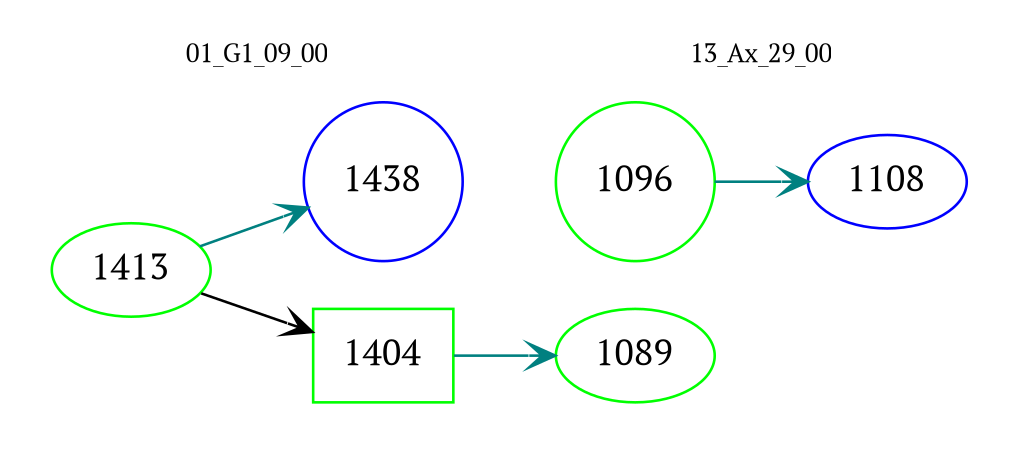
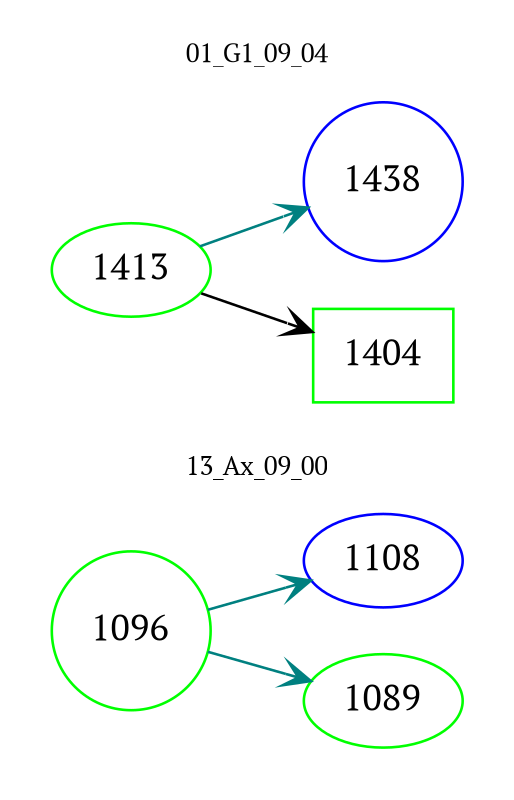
cluster "01_G1_09_00": label "01_G1_09_00" -> "01_G1_09_04"
cluster "13_Ax_29_00": label "13_Ax_29_00" -> "13_Ax_09_00"
edge "1404" -> "1089": now "1096" -> "1089"
